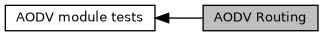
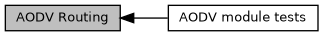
edge "AODV Routing" -> "AODV module tests": reversed
